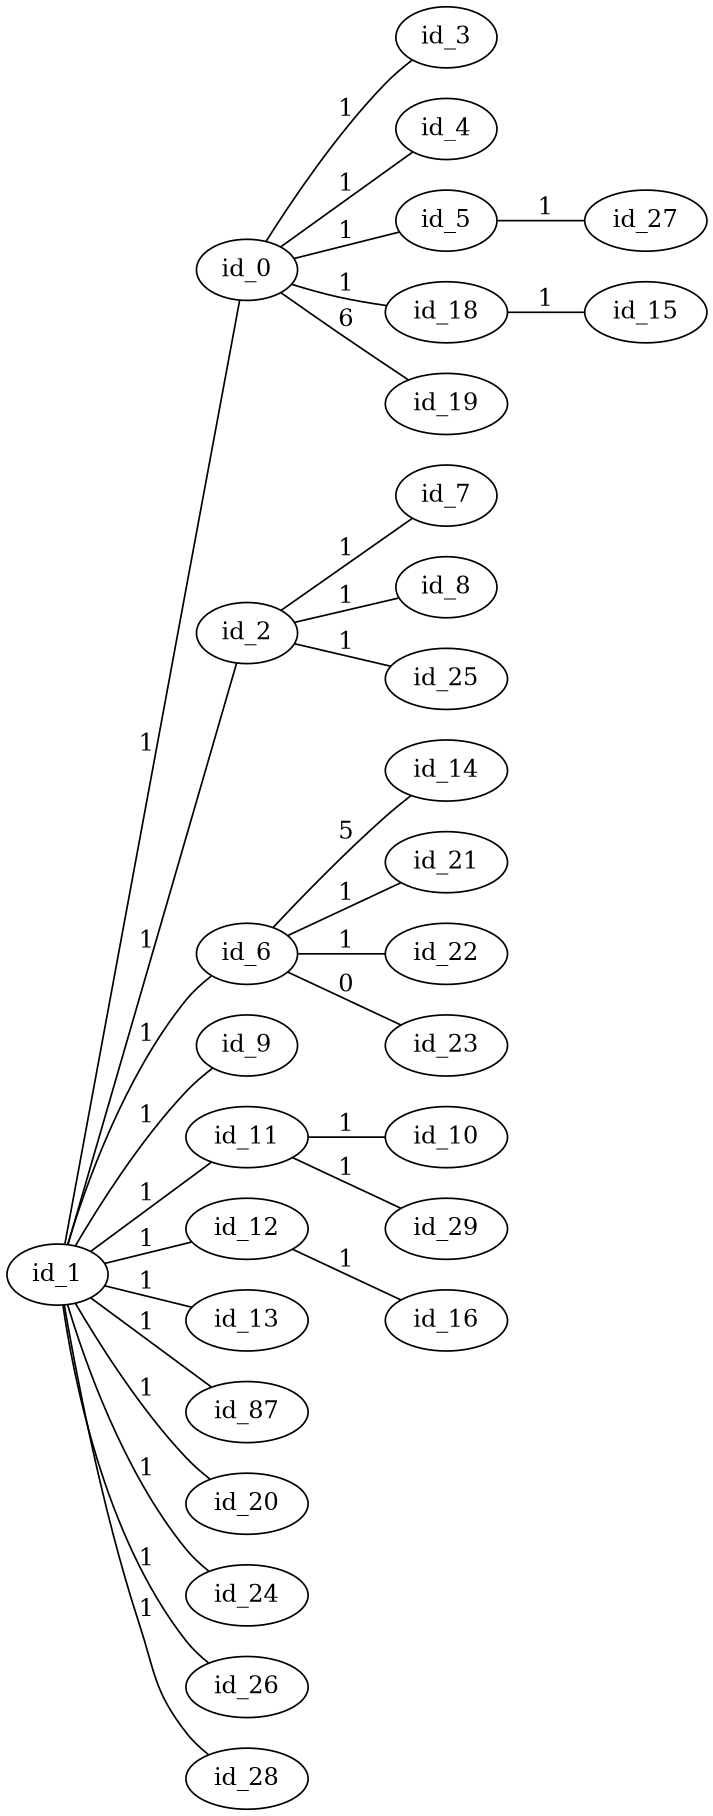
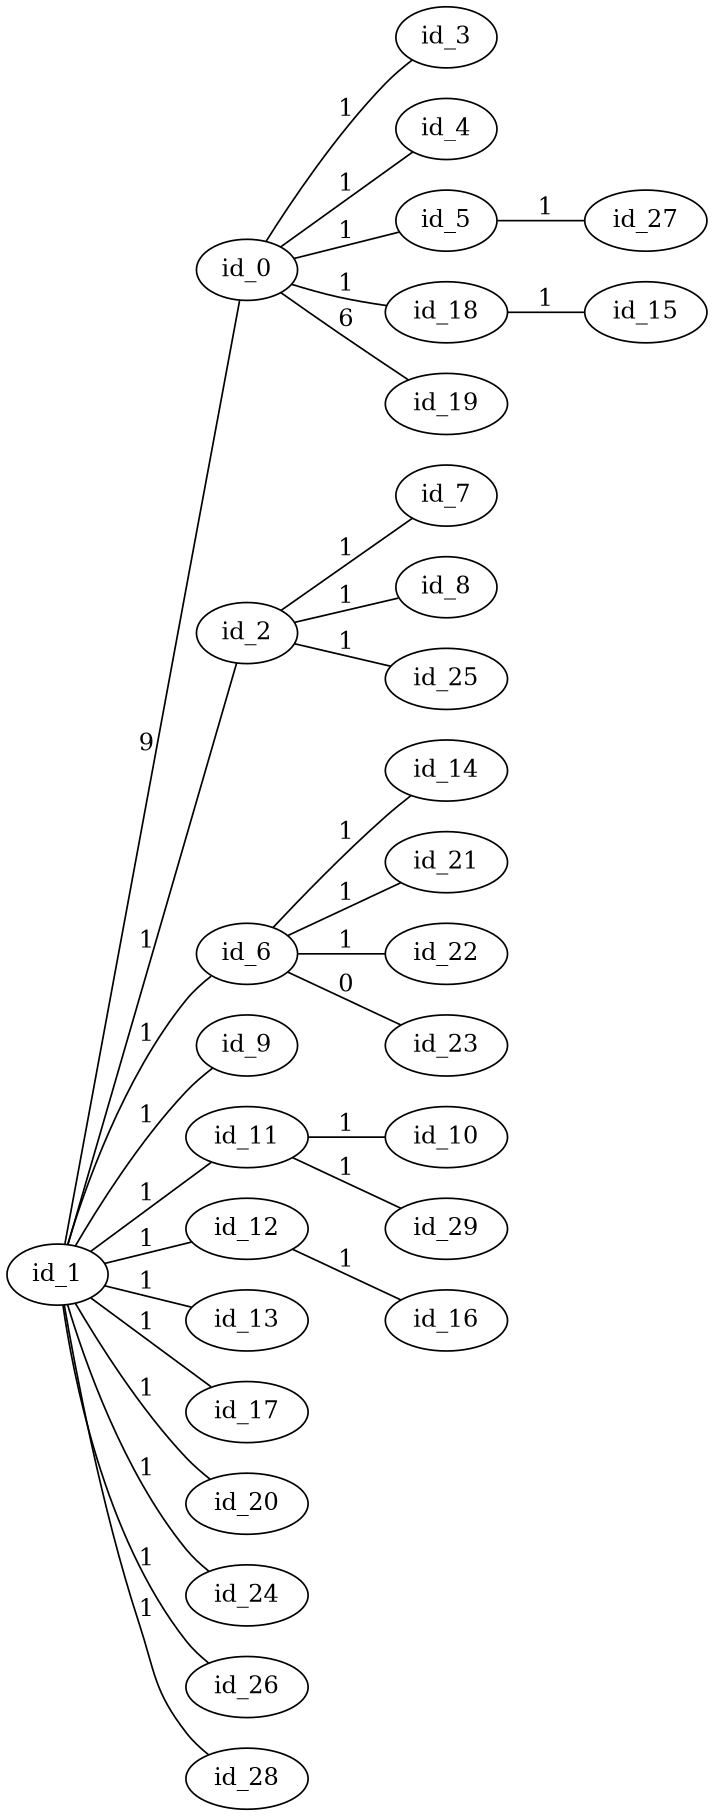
edge "id_0" -- "id_1": label "1" -> "9"
edge "id_14" -- "id_6": label "5" -> "1"
node "id_87": label "id_87" -> "id_17"
